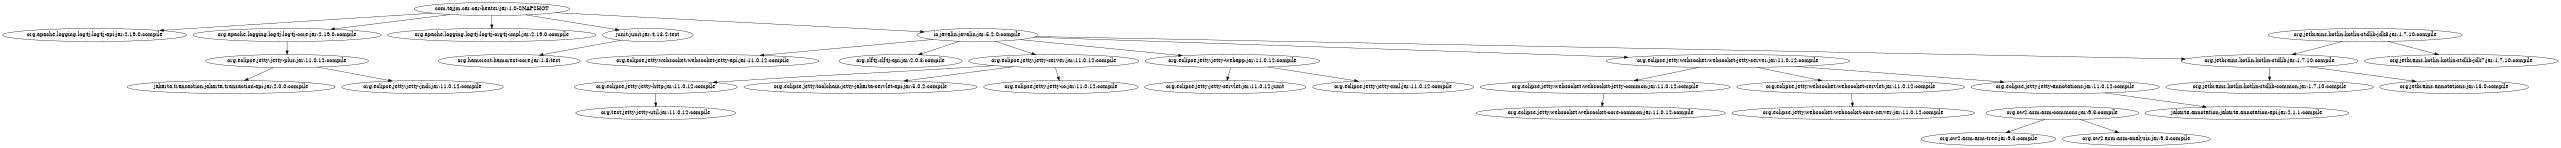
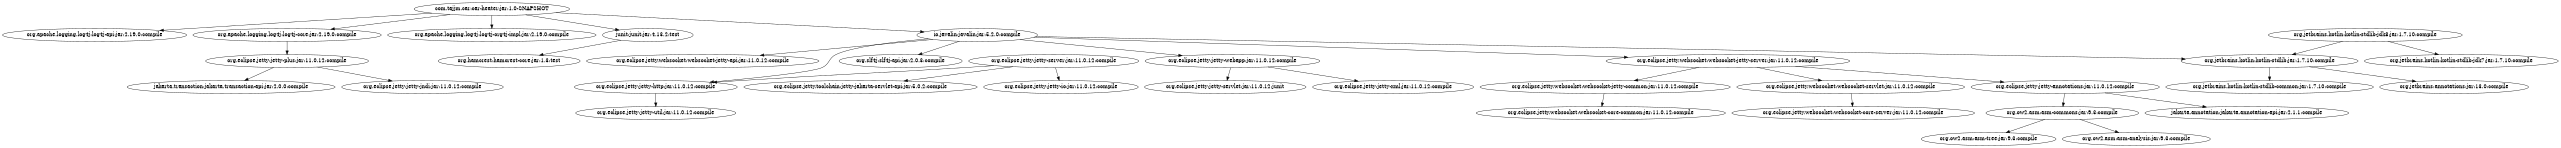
edge "io.javalin:javalin:jar:5.2.0:compile" -> "org.eclipse.jetty:jetty-server:jar:11.0.12:compile": now "io.javalin:javalin:jar:5.2.0:compile" -> "org.eclipse.jetty:jetty-http:jar:11.0.12:compile"
edge "org.eclipse.jetty:jetty-annotations:jar:11.0.12:compile" -> "org.ow2.asm:asm-commons:jar:9.3:compile": added
node "org.test.jetty:jetty-util:jar:11.0.12:compile": label "org.test.jetty:jetty-util:jar:11.0.12:compile" -> "org.eclipse.jetty:jetty-util:jar:11.0.12:compile"
